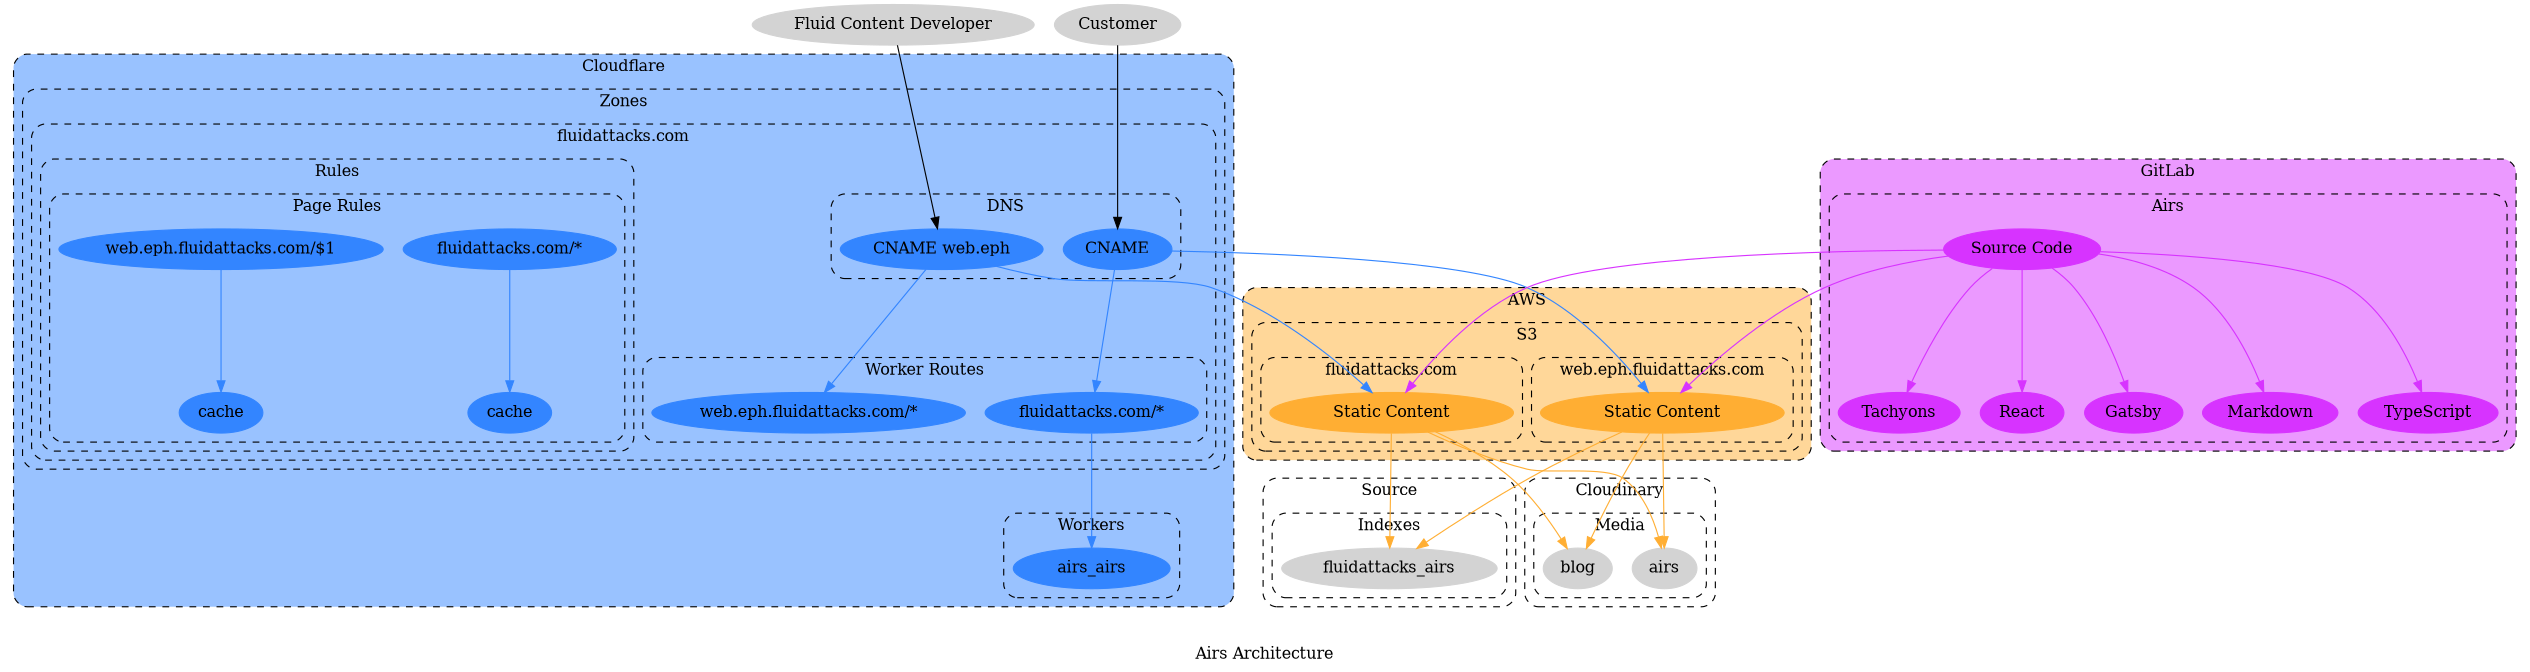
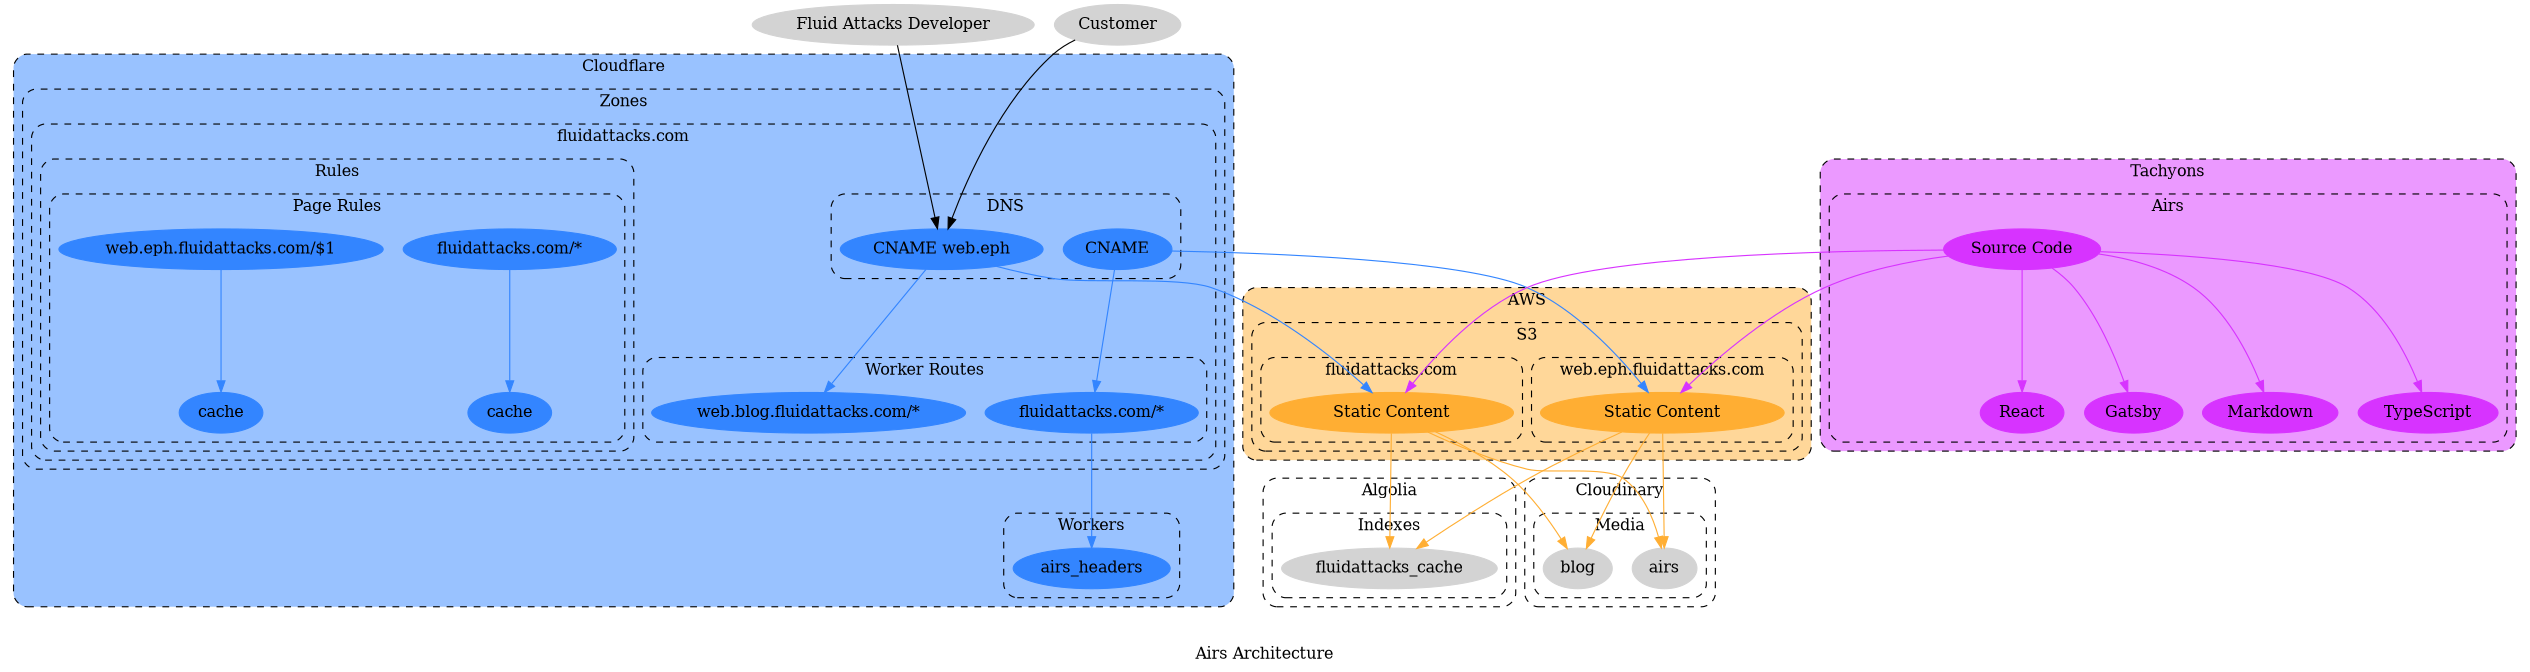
node "Fluid Content Developer": label "Fluid Content Developer" -> "Fluid Attacks Developer"
edge "Customer" -> "CNAME": now "Customer" -> "CNAME web.eph"
cluster "GitLab": label "GitLab" -> "Tachyons"
node "web.eph.fluidattacks.com/*": label "web.eph.fluidattacks.com/*" -> "web.blog.fluidattacks.com/*"
node "Tachyons": removed
cluster "Source": label "Source" -> "Algolia"
node "airs_airs": label "airs_airs" -> "airs_headers"
node "fluidattacks_airs": label "fluidattacks_airs" -> "fluidattacks_cache"
